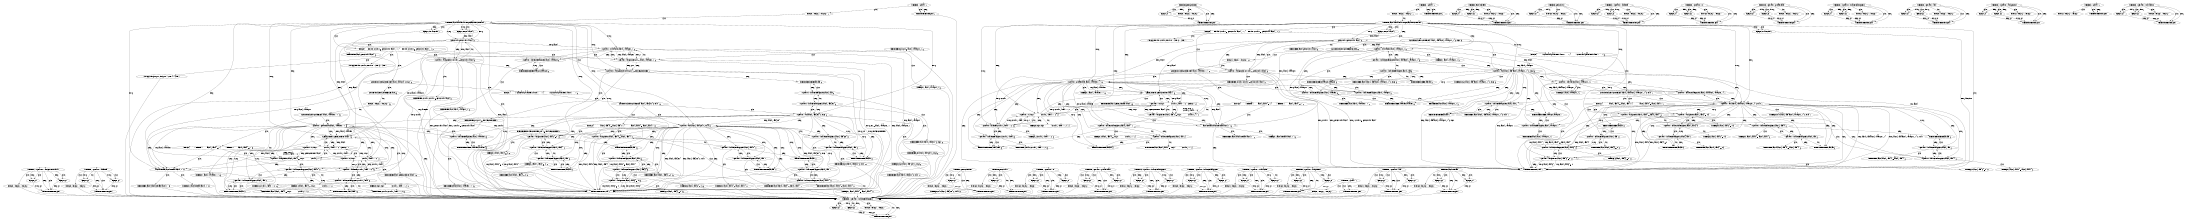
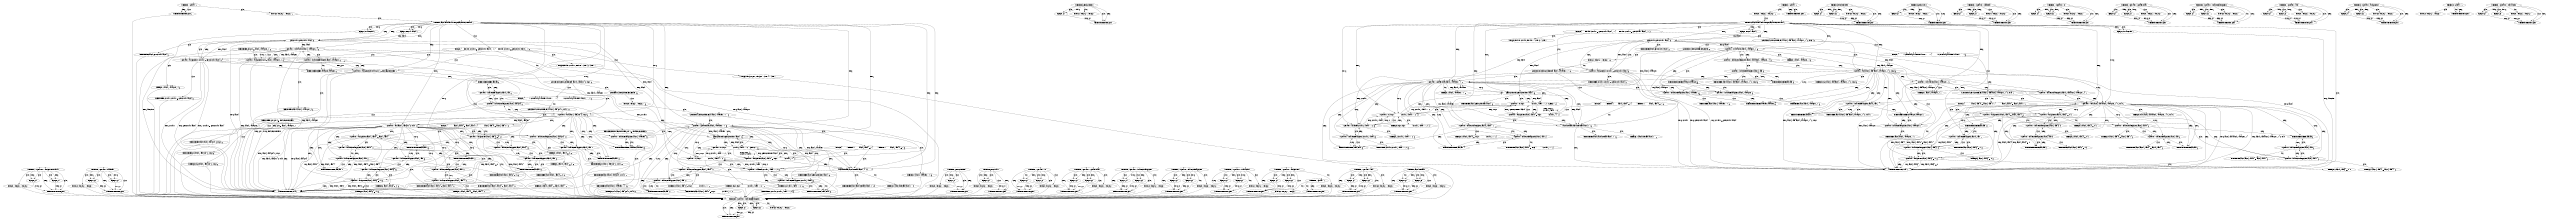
edge "(CONTROL_STRUCTURE,IF,if (fdctrl->fifo[pos] & 0x40))" -> "(<operator>.and,fdctrl->fifo[pos] & 0x80)": now "(CONTROL_STRUCTURE,IF,if (fdctrl->fifo[pos] & 0x80))" -> "(<operator>.and,fdctrl->fifo[pos] & 0x80)"
edge "(CONTROL_STRUCTURE,IF,if (fdctrl->fifo[pos] & 0x40))" -> "(<operator>.and,fdctrl->fifo[pos] & 0x40)": removed, label "AST:"
